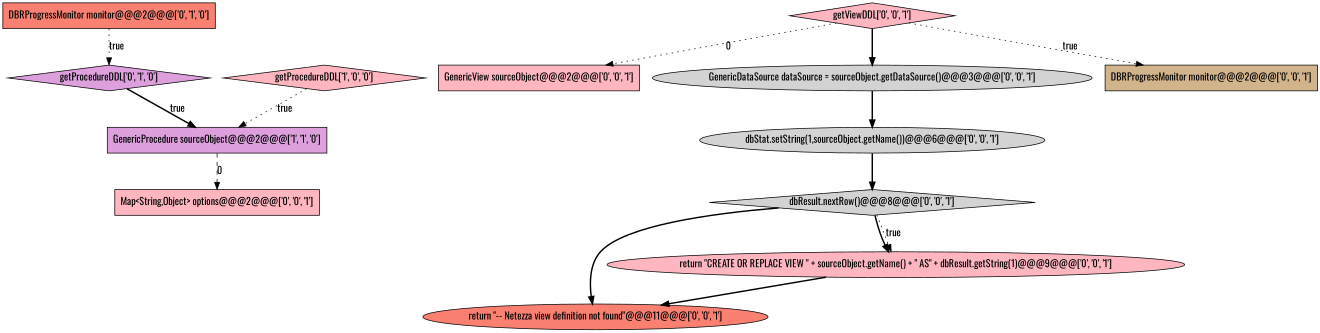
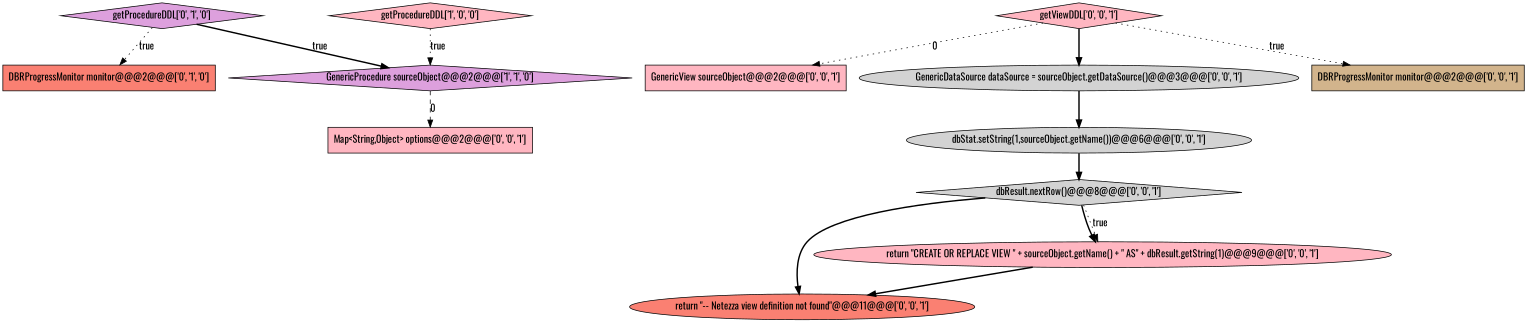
edge "DBRProgressMonitor monitor@@@2@@@['0', '1', '0']" -> "getProcedureDDL['0', '1', '0']": reversed
node "GenericProcedure sourceObject@@@2@@@['1', '1', '0']": shape box -> diamond
